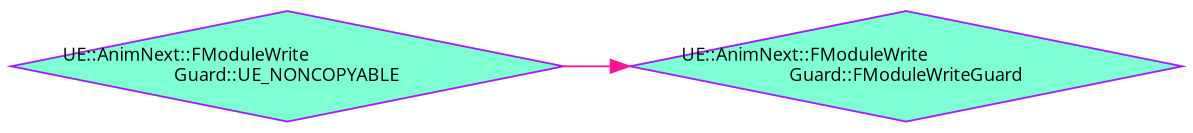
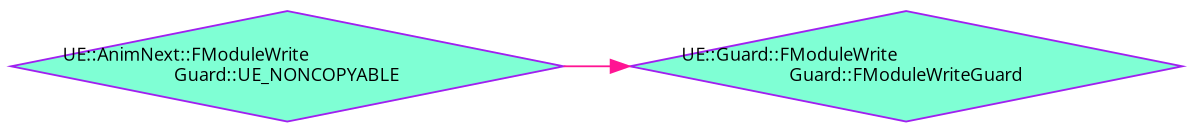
node "UE::AnimNext::FModuleWrite Guard::FModuleWriteGuard": label "UE::AnimNext::FModuleWrite Guard::FModuleWriteGuard" -> "UE::Guard::FModuleWrite Guard::FModuleWriteGuard"
